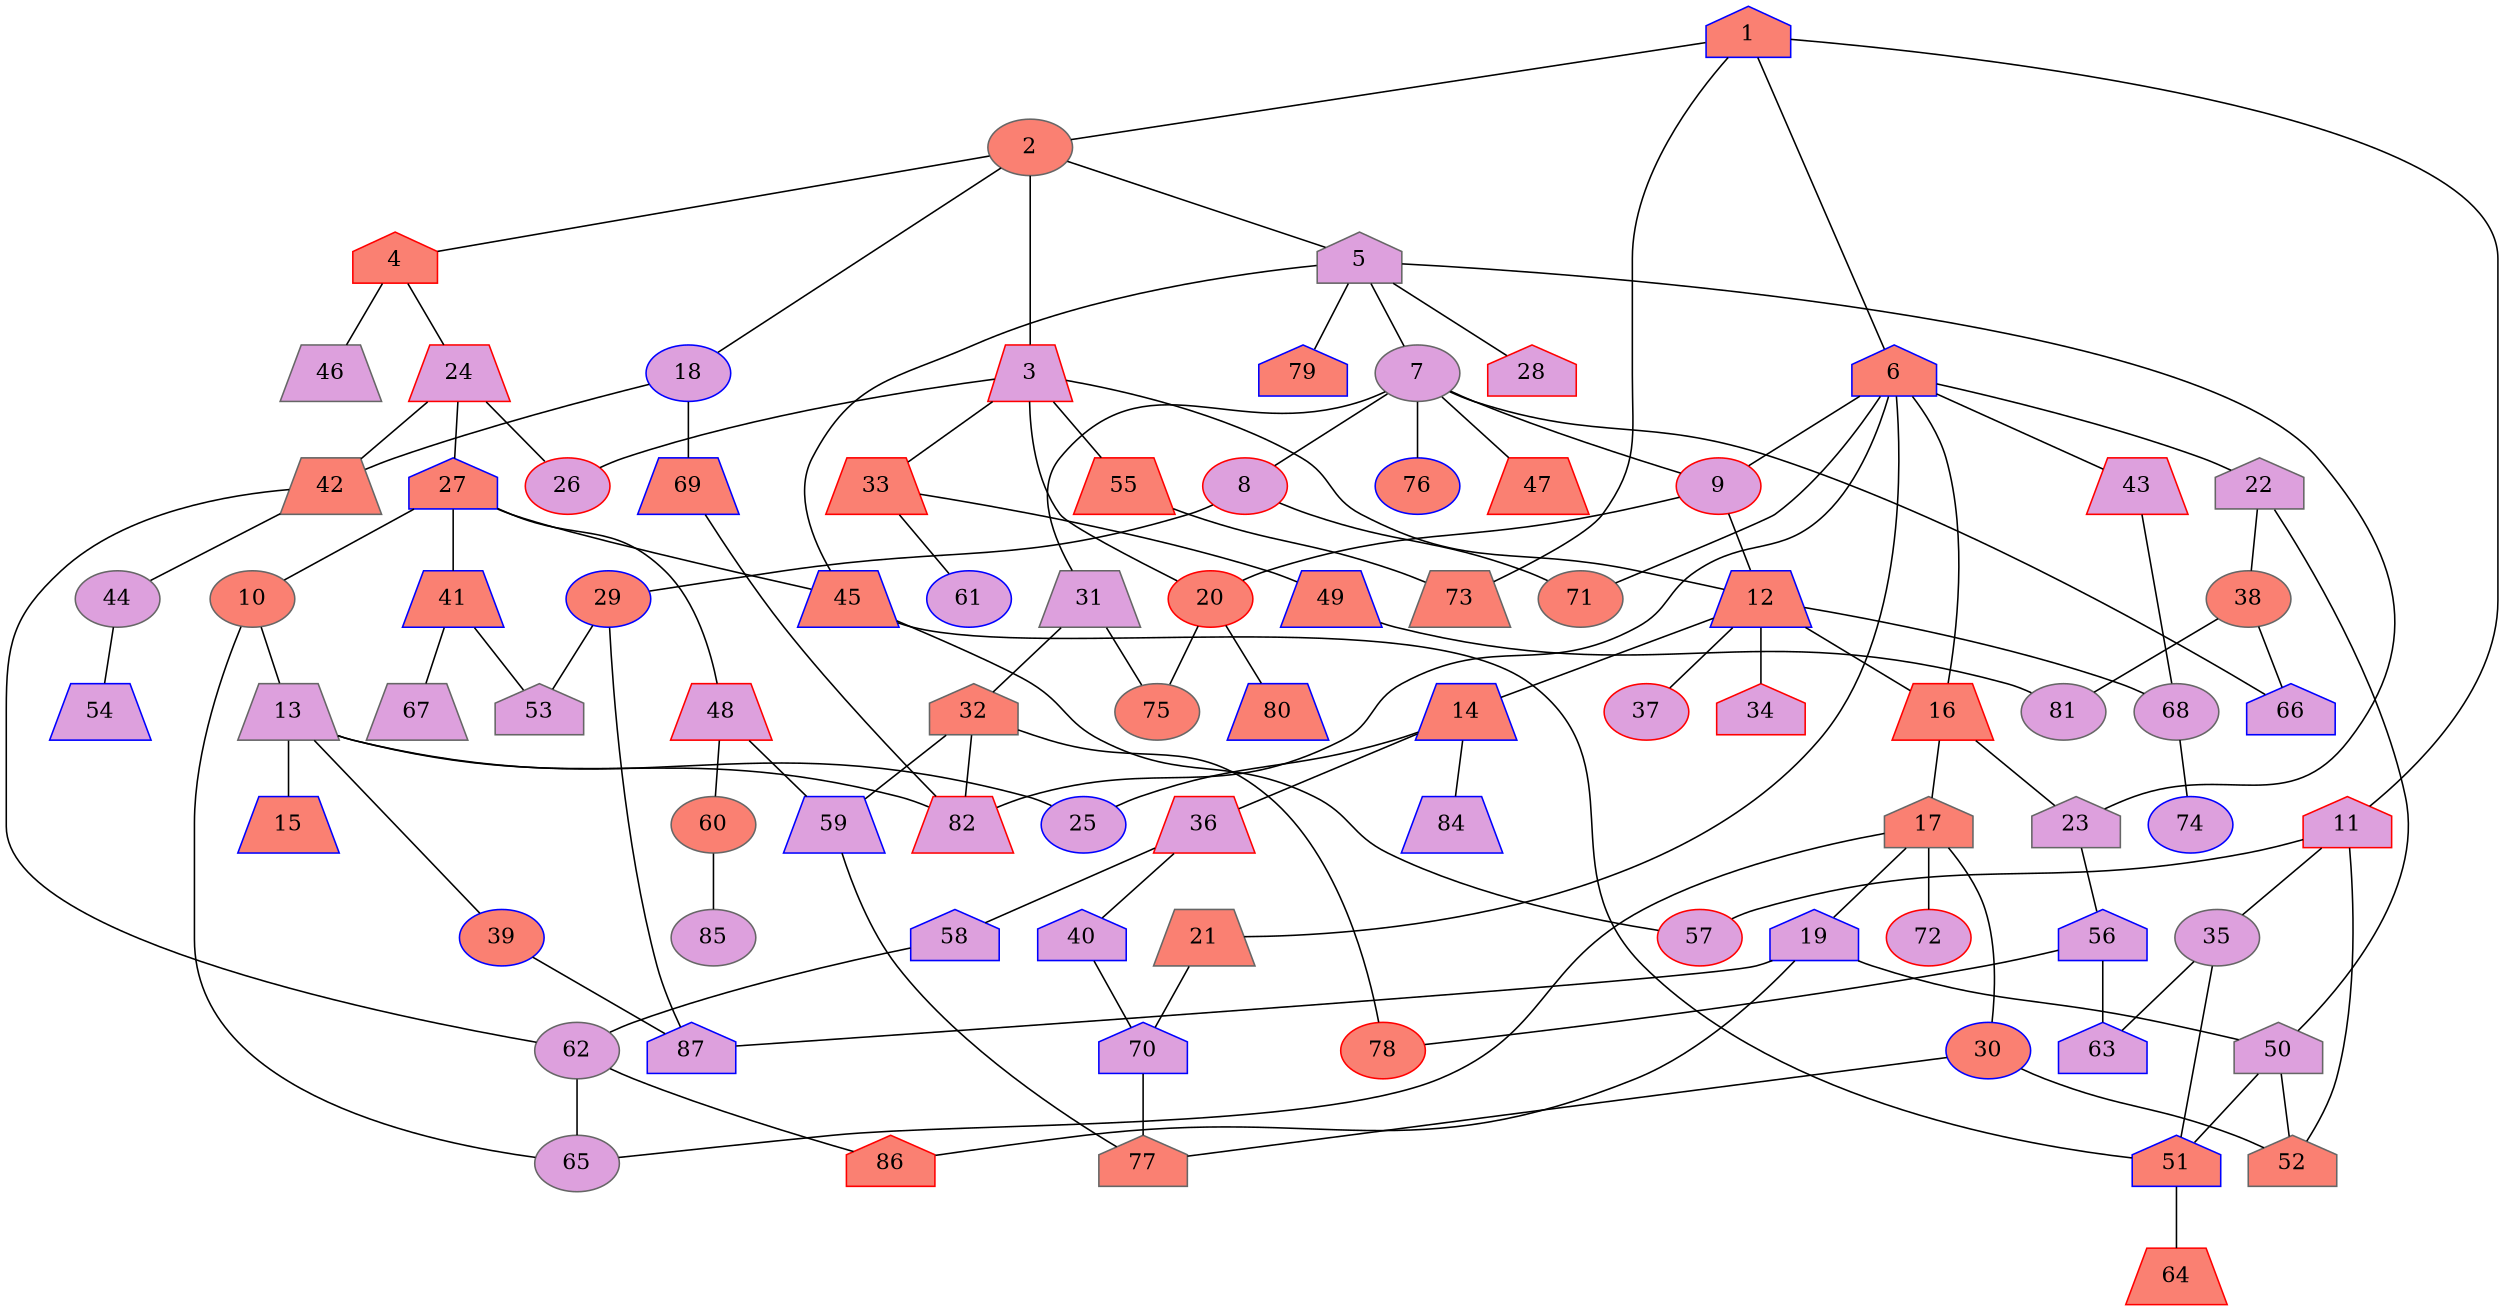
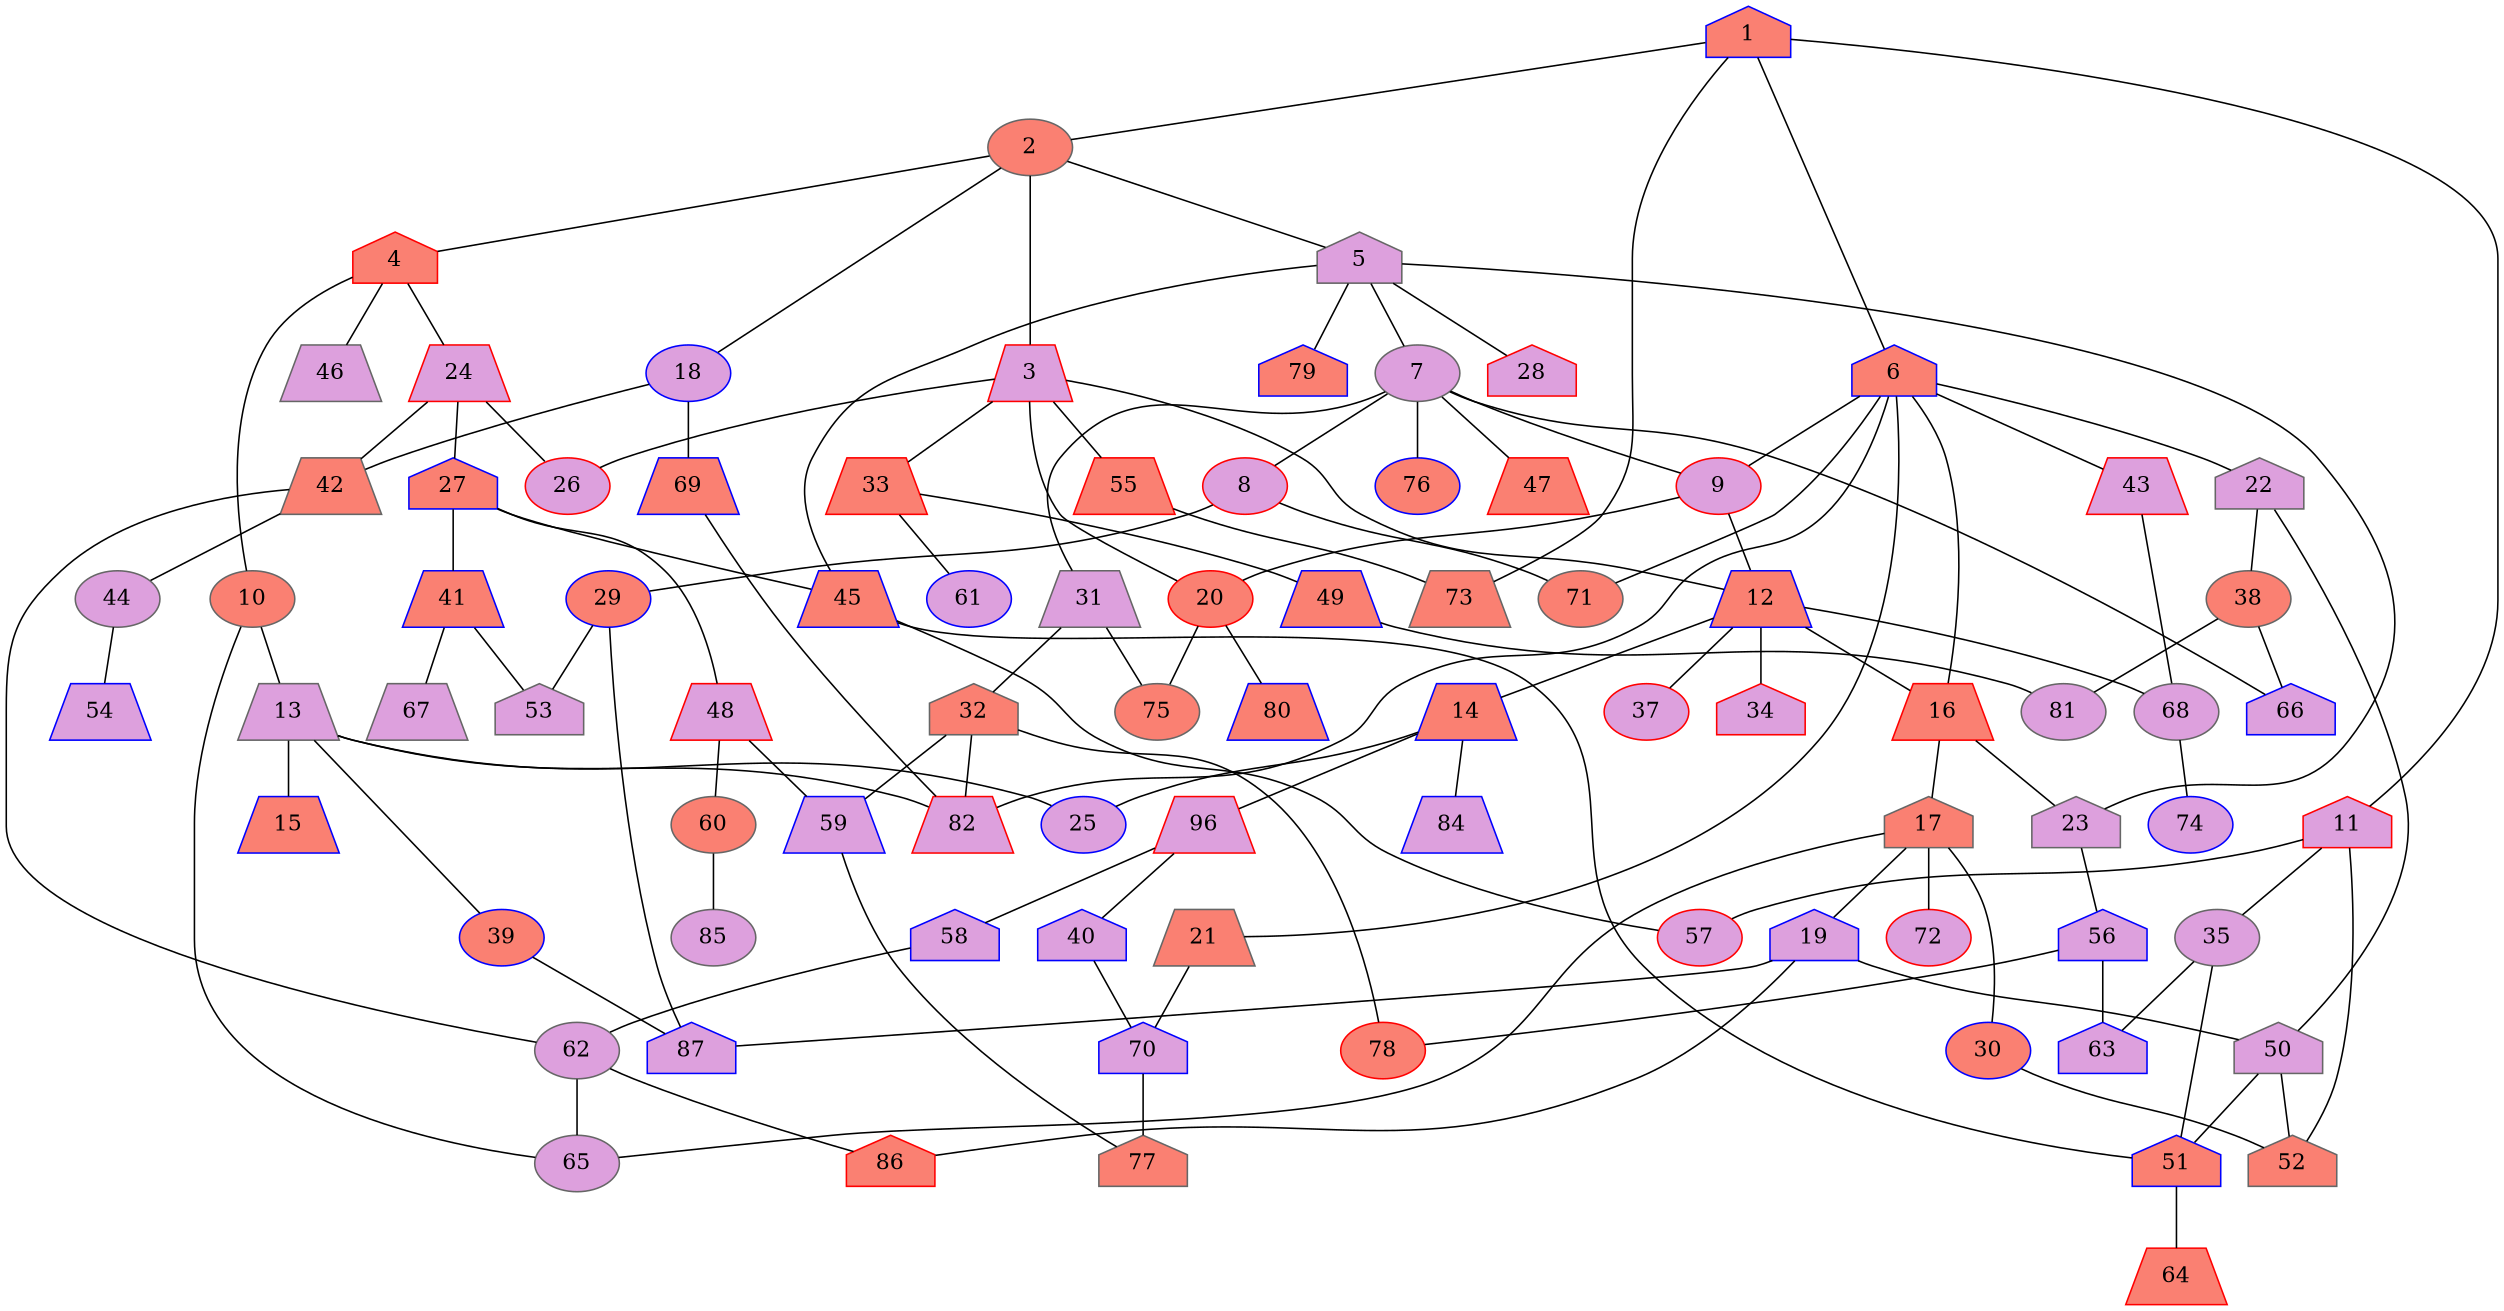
edge "27" -- "10": now "4" -- "10"
node "36": label "36" -> "96"
edge "30" -- "77": removed
